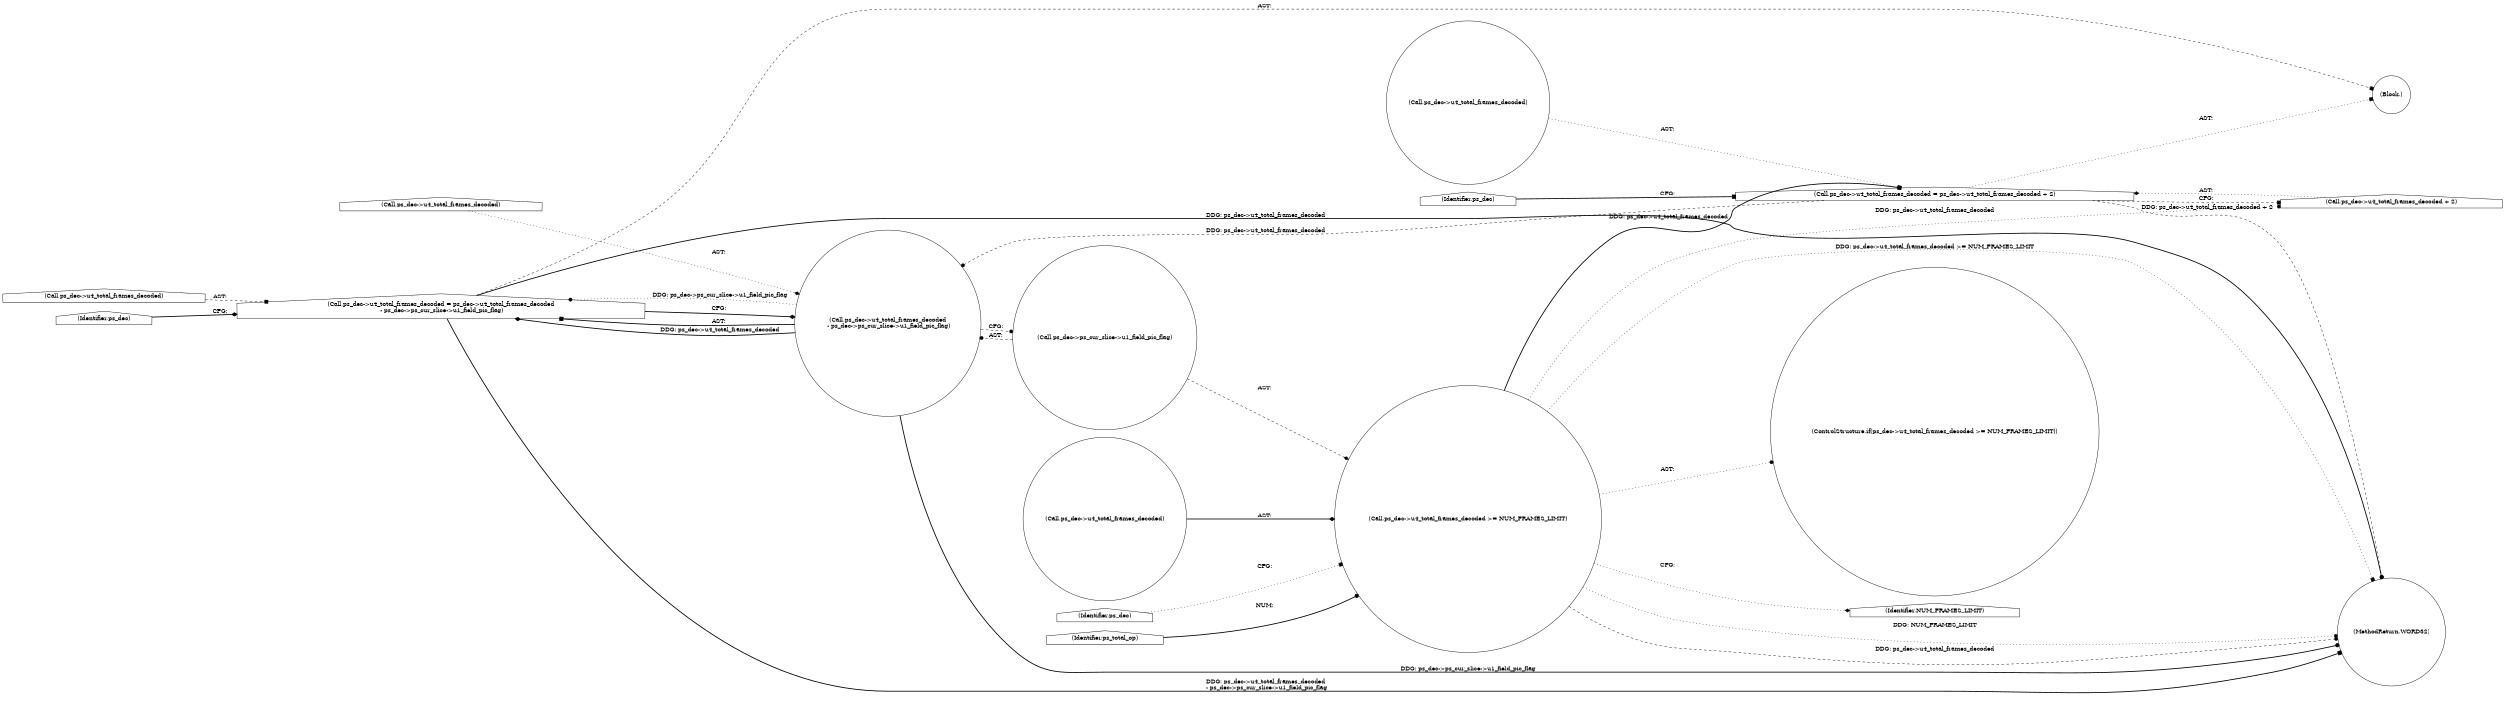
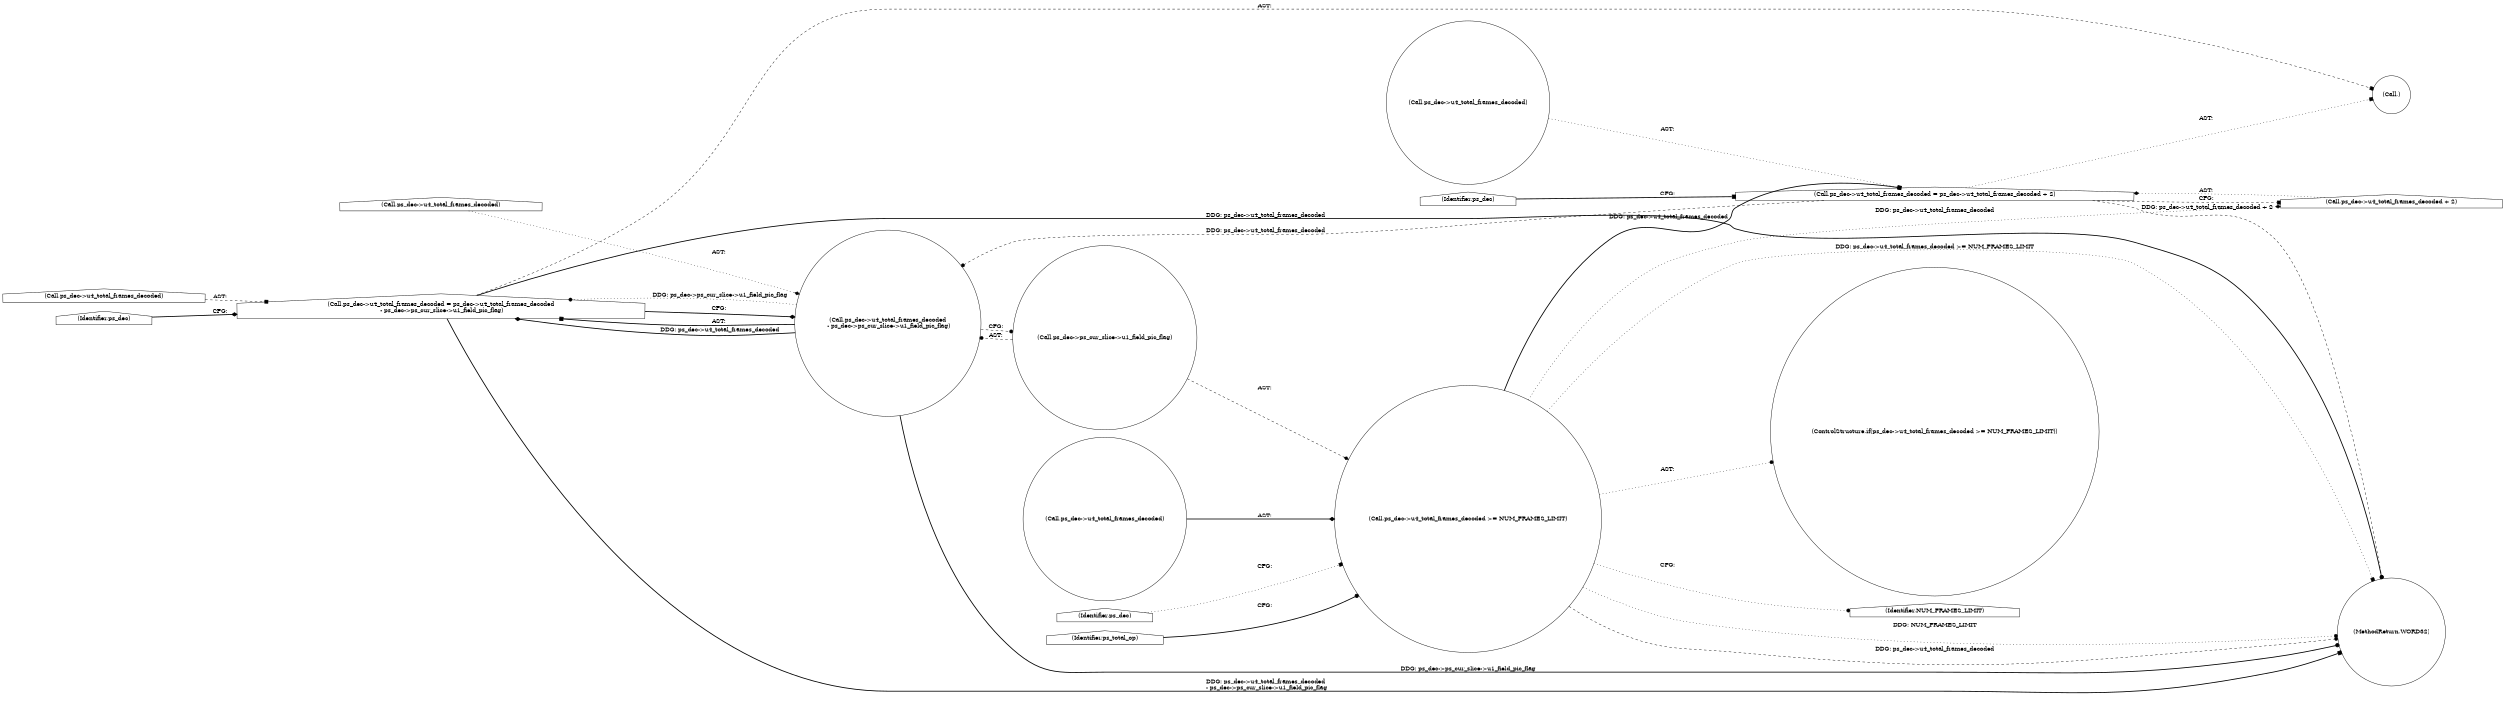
node "(Block,)": label "(Block,)" -> "(Call,)"
edge "(Call,ps_dec->u4_total_frames_decoded >= NUM_FRAMES_LIMIT)" -> "(Call,ps_dec->u4_total_frames_decoded + 2)": arrowhead dot -> diamond
edge "(Call,ps_dec->u4_total_frames_decoded >= NUM_FRAMES_LIMIT)" -> "(Identifier,NUM_FRAMES_LIMIT)": arrowhead diamond -> dot
edge "(Identifier,ps_total_op)" -> "(Call,ps_dec->u4_total_frames_decoded >= NUM_FRAMES_LIMIT)": label "NUM: " -> "CFG: "
